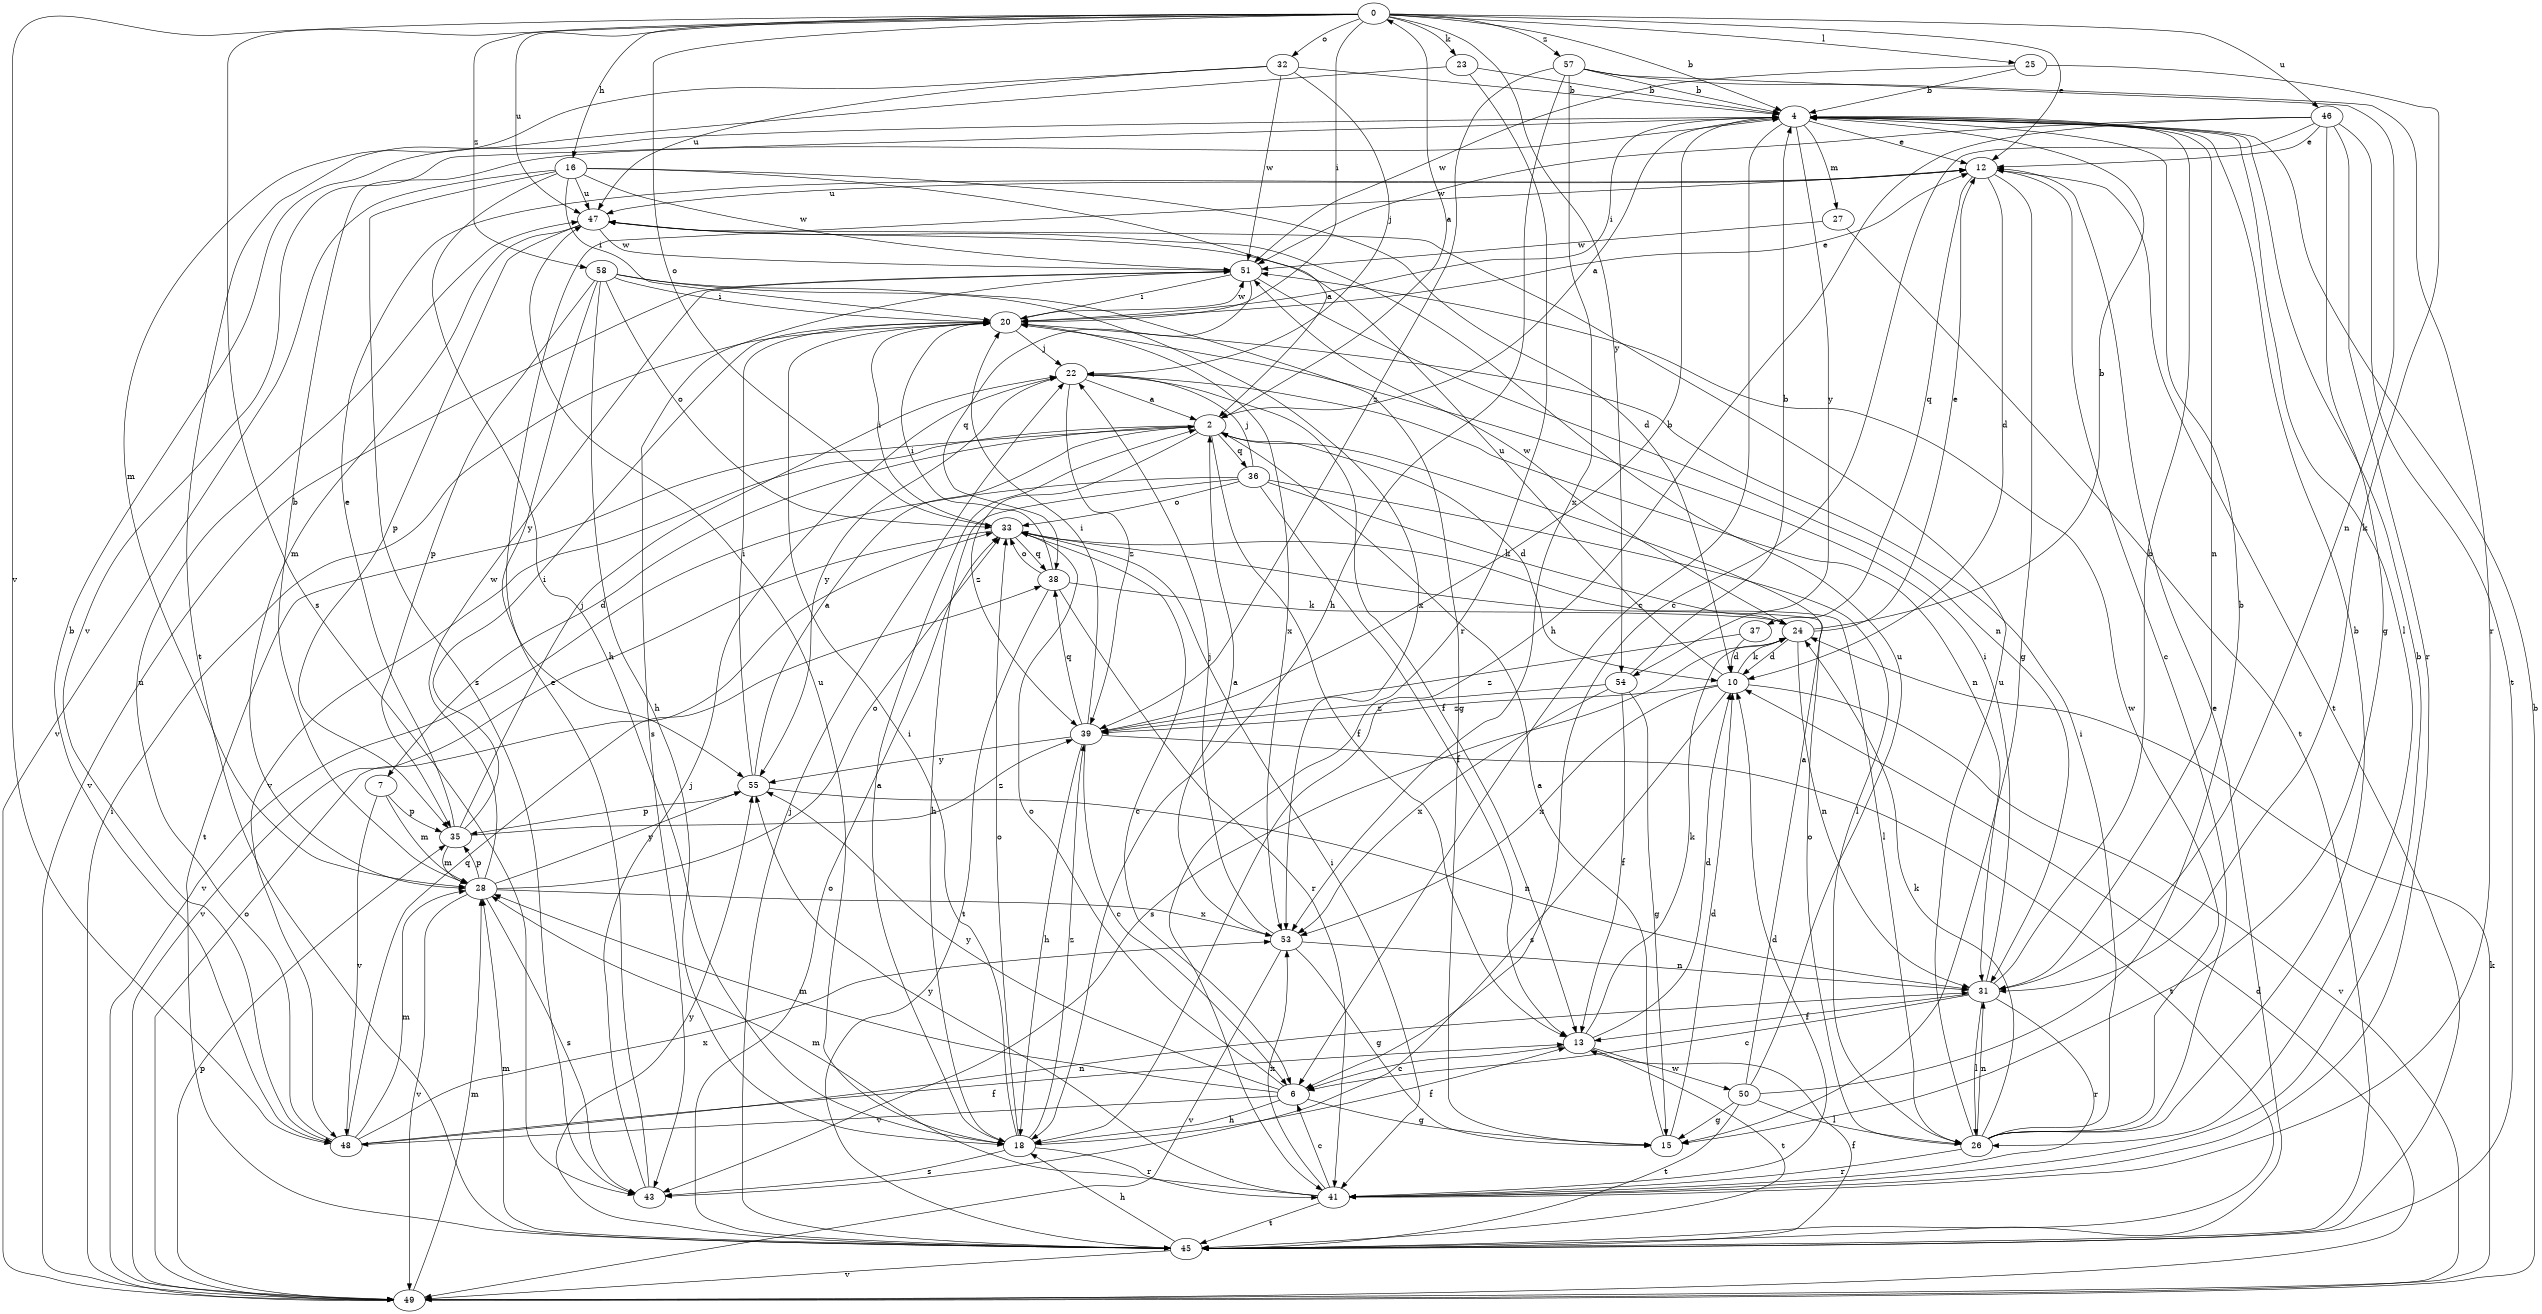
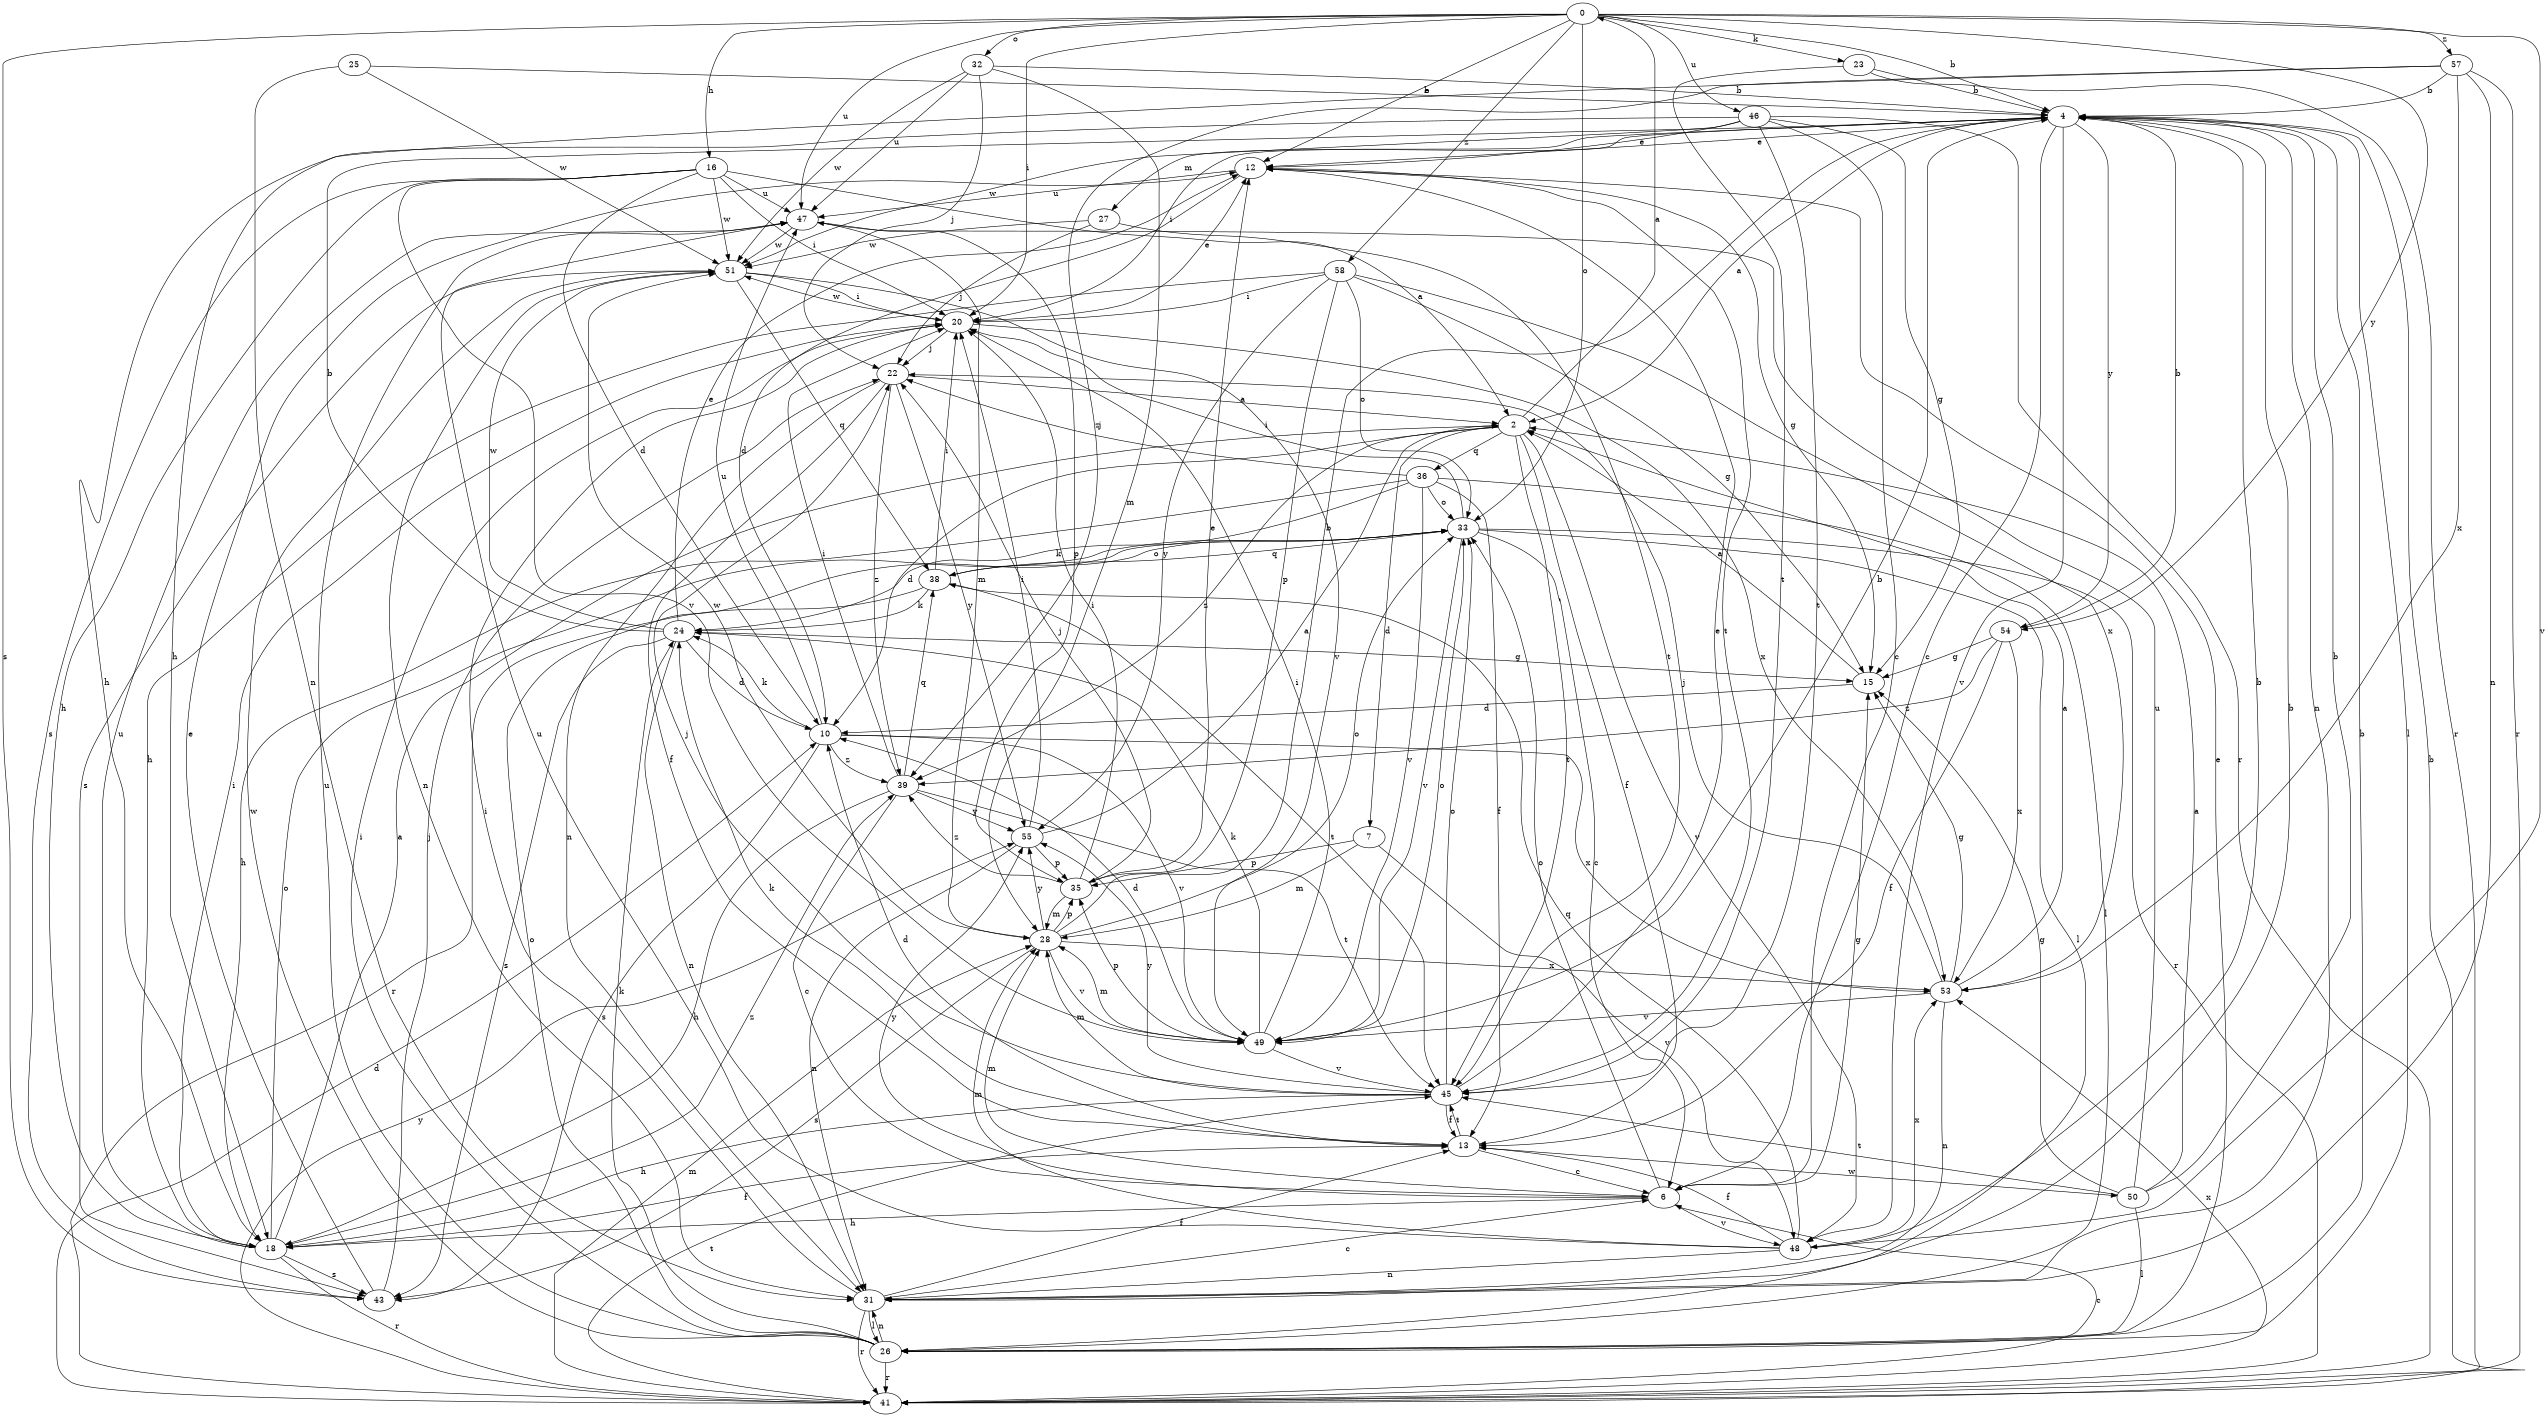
edge "0" -> "25": removed, label "l"
edge "27" -> "22": added, label "j"
edge "25" -> "31": label "k" -> "n"
edge "39" -> "4": removed, label "b"
node "37": removed
edge "24" -> "15": added, label "g"
edge "26" -> "12": label "c" -> "e"
edge "33" -> "41": label "i" -> "r"
edge "45" -> "49": reversed
